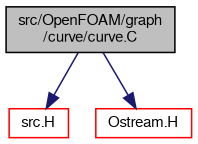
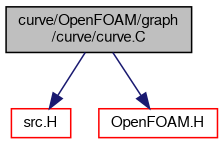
node "src/OpenFOAM/graph /curve/curve.C": label "src/OpenFOAM/graph /curve/curve.C" -> "curve/OpenFOAM/graph /curve/curve.C"
node "Ostream.H": label "Ostream.H" -> "OpenFOAM.H"
